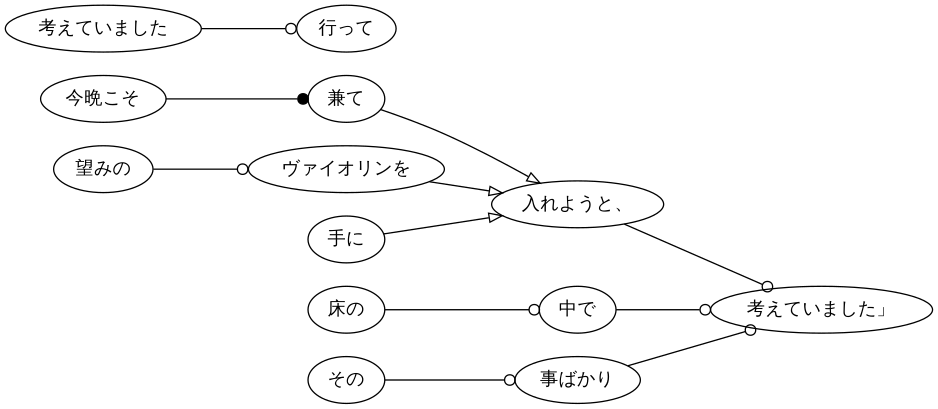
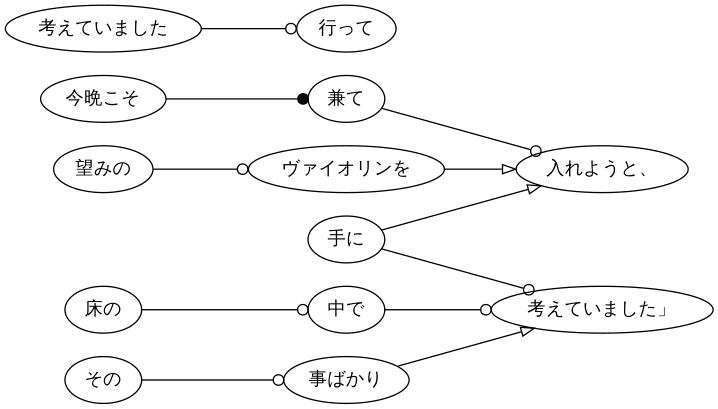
edge "兼て" -> "入れようと、": arrowhead onormal -> odot
edge "入れようと、" -> "考えていました」": now "手に" -> "考えていました」"
edge "事ばかり" -> "考えていました」": arrowhead odot -> onormal
